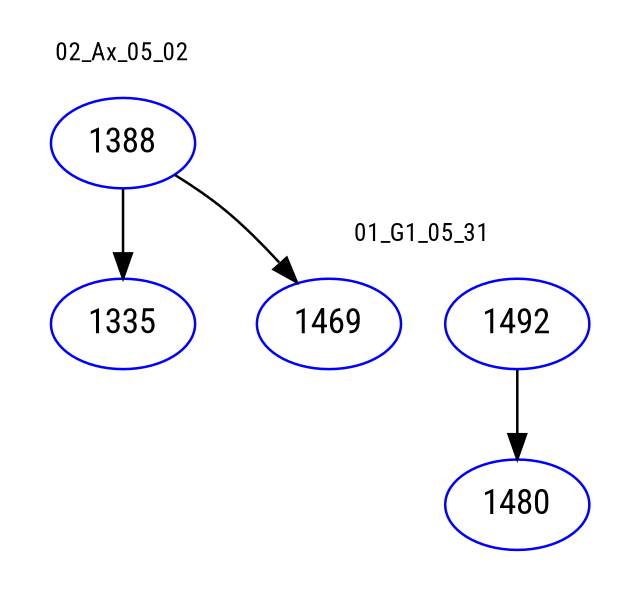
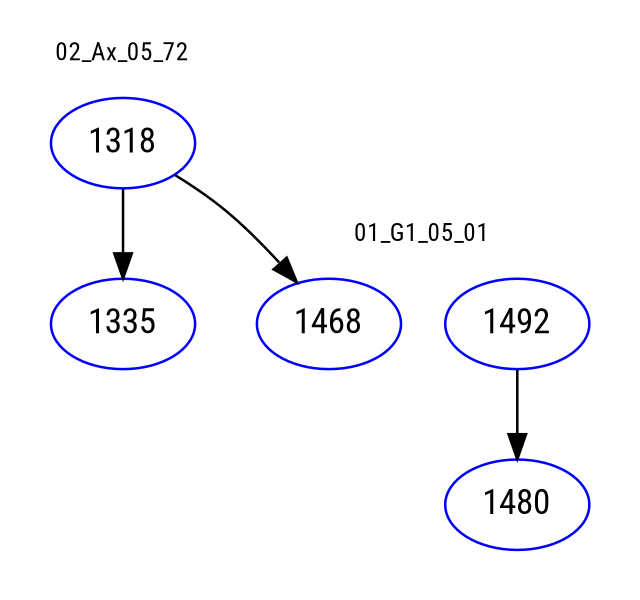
cluster "02_Ax_05_02": label "02_Ax_05_02" -> "02_Ax_05_72"
node "1388": label "1388" -> "1318"
cluster "01_G1_05_31": label "01_G1_05_31" -> "01_G1_05_01"
node "1469": label "1469" -> "1468"
